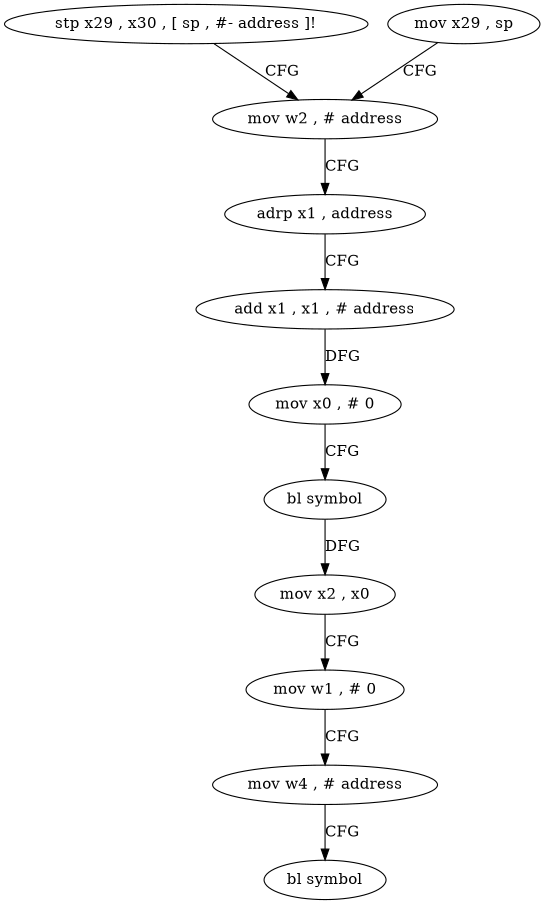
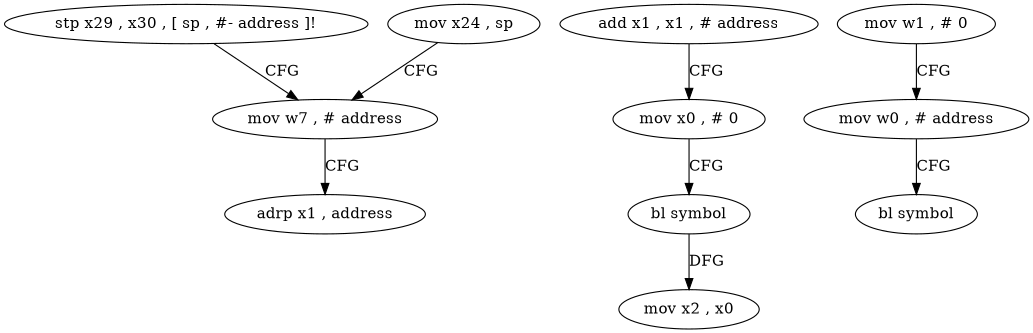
node "mov x29 , sp": label "mov x29 , sp" -> "mov x24 , sp"
node "mov w2 , # address": label "mov w2 , # address" -> "mov w7 , # address"
edge "adrp x1 , address" -> "add x1 , x1 , # address": removed, label "CFG"
edge "add x1 , x1 , # address" -> "mov x0 , # 0": label "DFG" -> "CFG"
edge "mov x2 , x0" -> "mov w1 , # 0": removed, label "CFG"
node "mov w4 , # address": label "mov w4 , # address" -> "mov w0 , # address"
